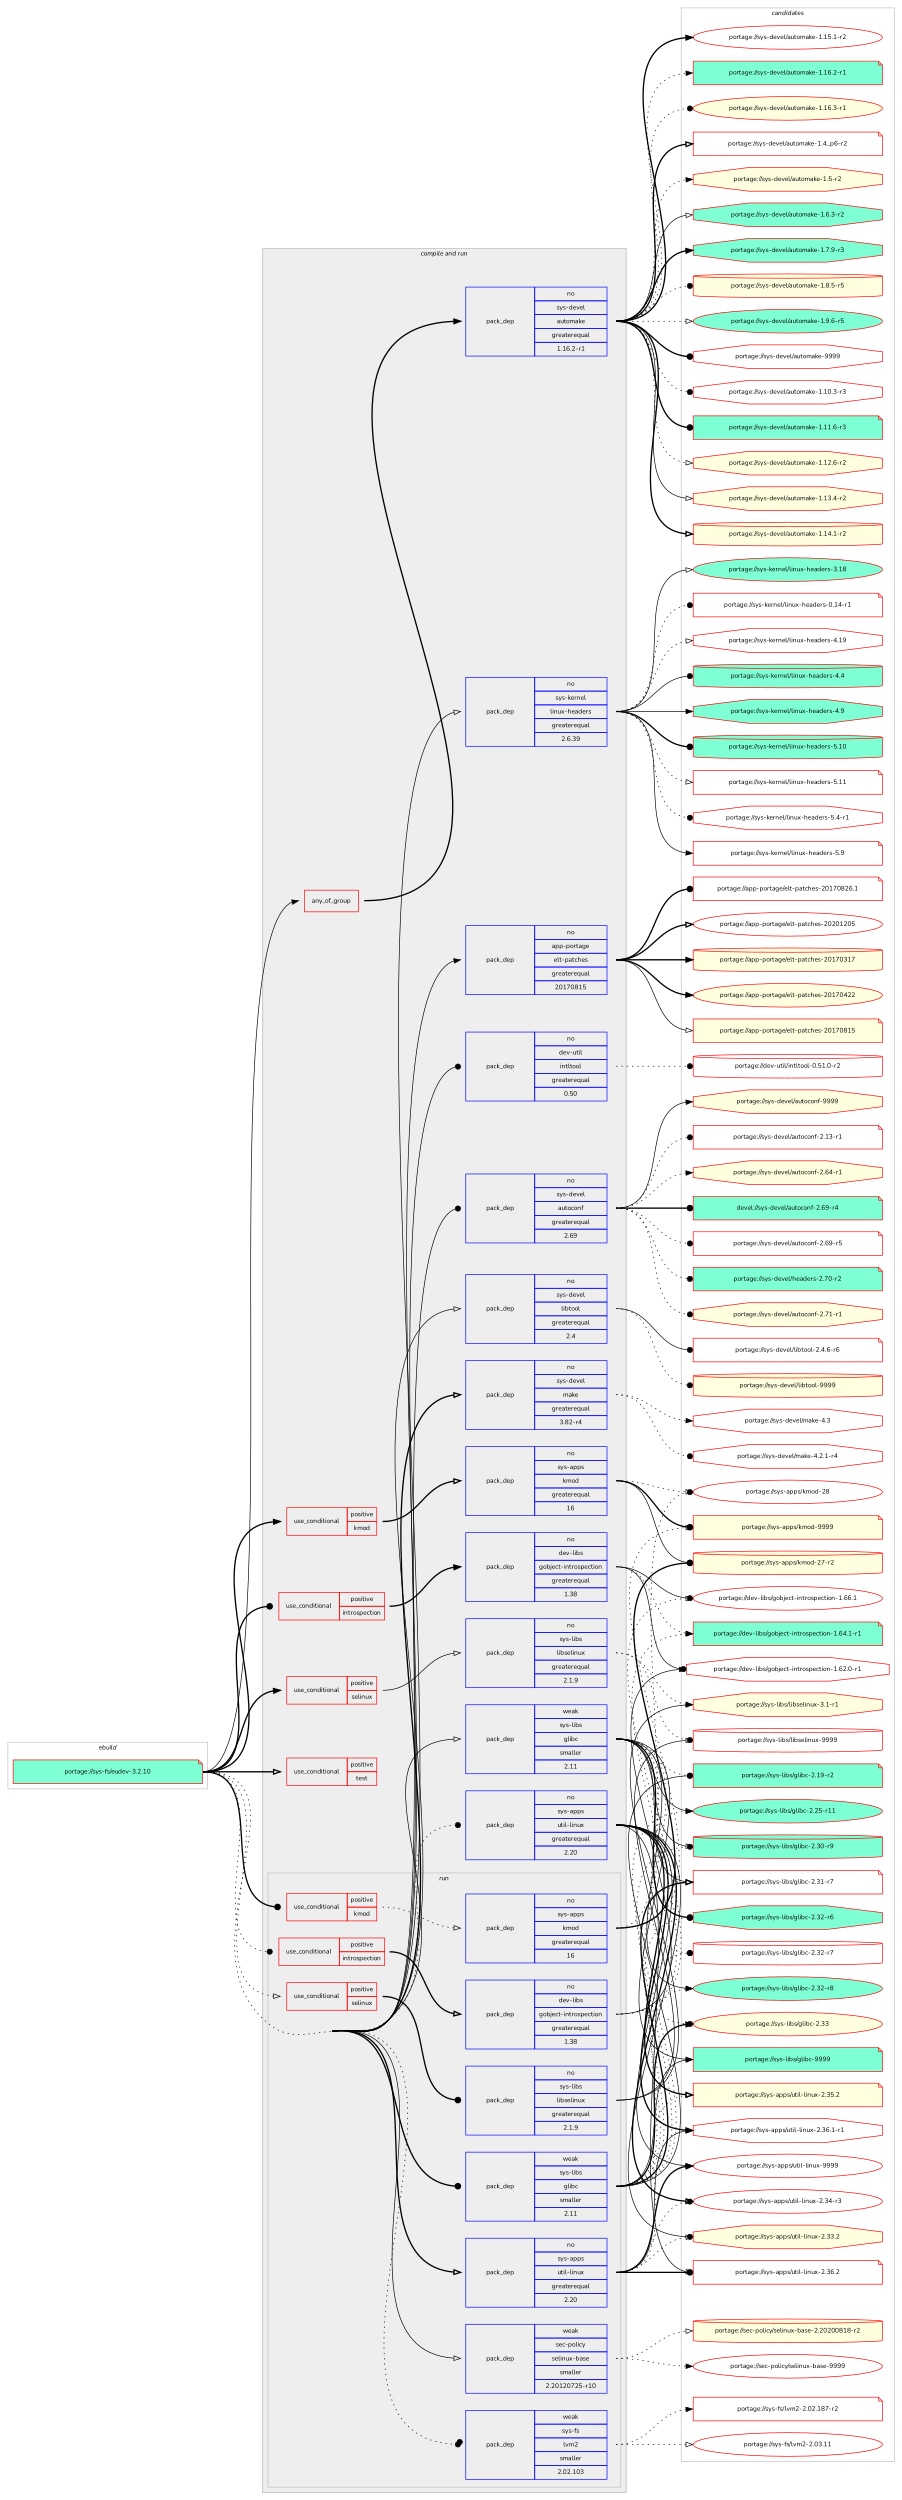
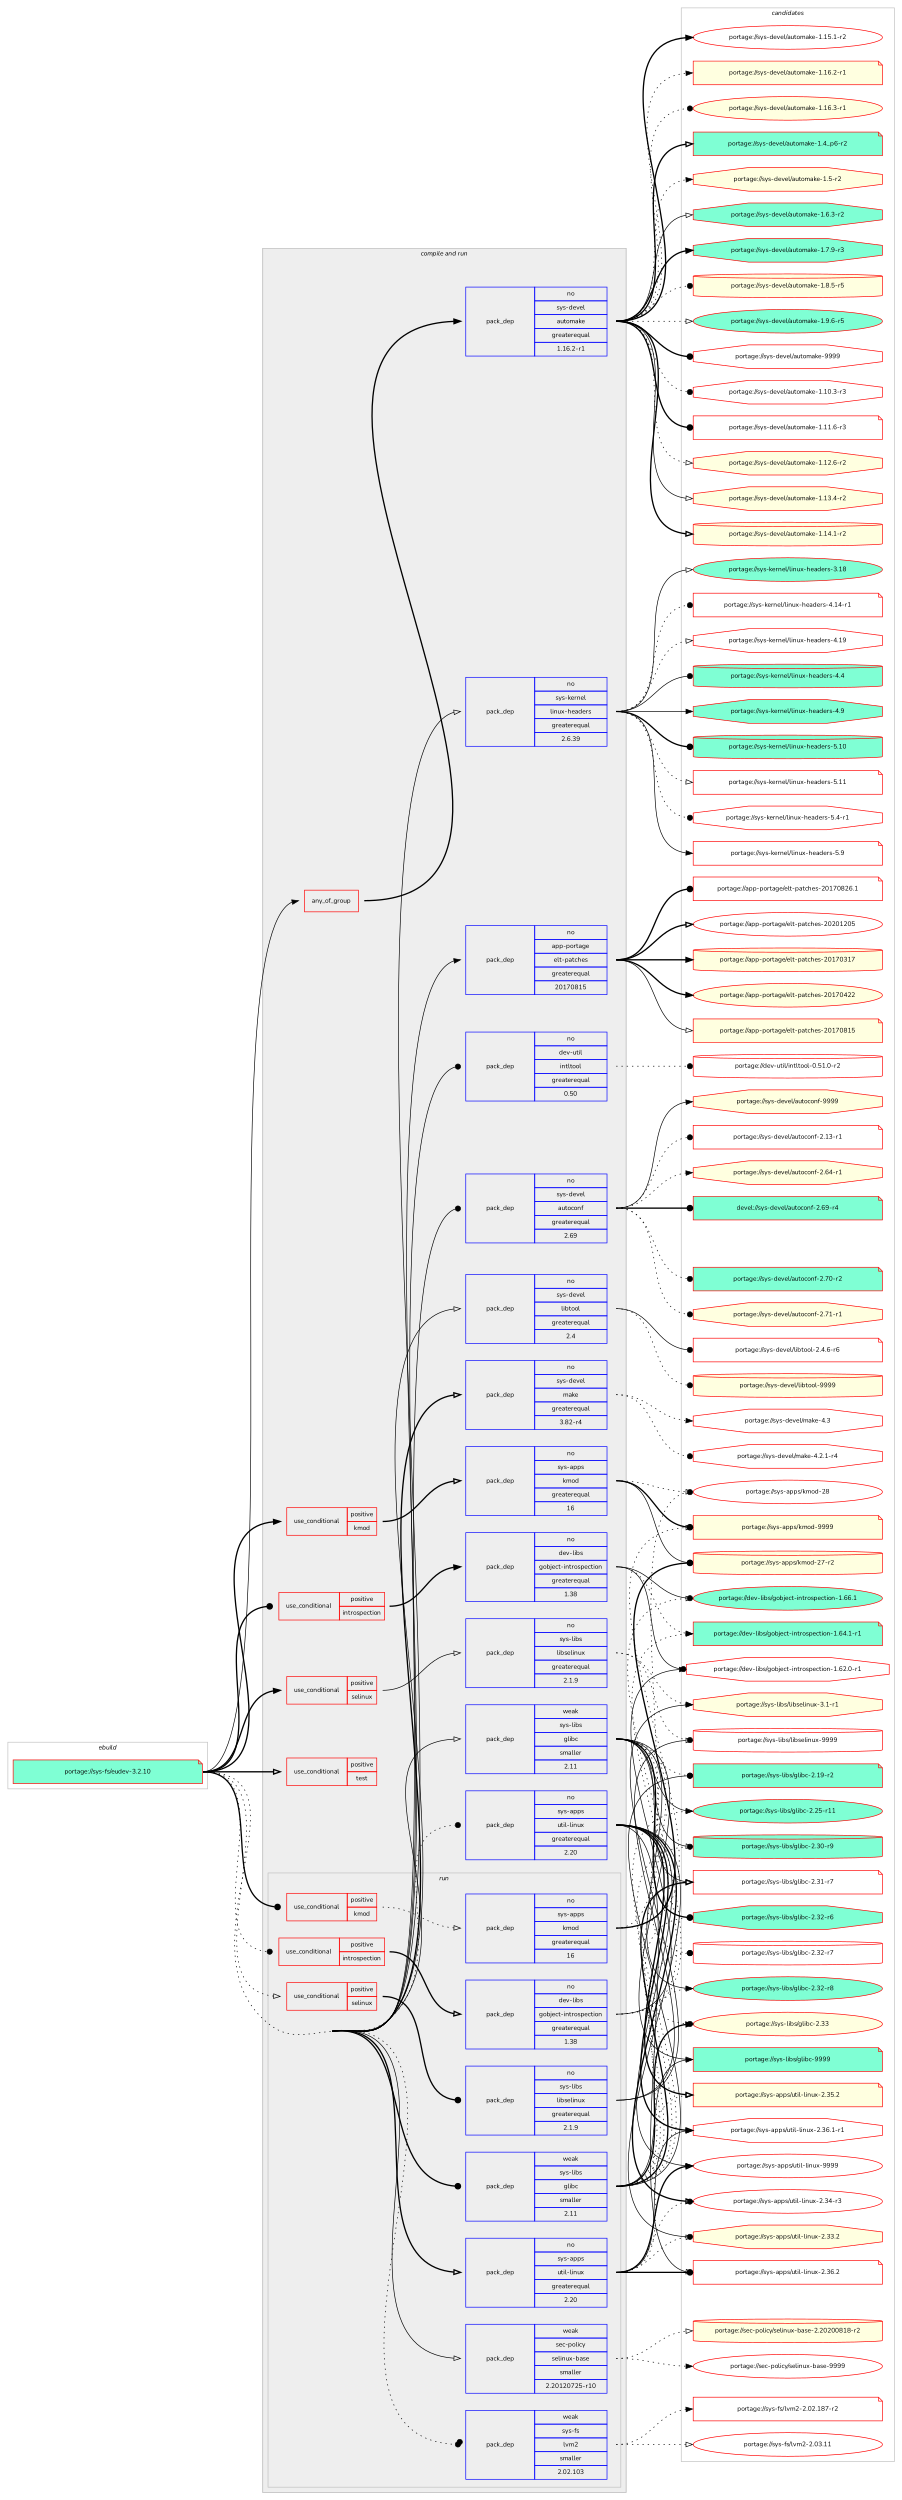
node "portage://sys-devel/automake-1.16.2-r1": fillcolor aquamarine -> lightyellow
node "portage://sys-devel/automake-1.4_p6-r2": fillcolor white -> aquamarine
node "portage://sys-devel/automake-1.11.6-r3": fillcolor aquamarine -> white
node "portage://sys-kernel/linux-headers-0.14-r1": label "portage://sys-kernel/linux-headers-0.14-r1" -> "portage://sys-kernel/linux-headers-4.14-r1"
node "portage://sys-devel/autoconf-2.69-r5": removed
node "portage://sys-devel/headers-2.70-r2": label "portage://sys-devel/headers-2.70-r2" -> "portage://sys-devel/autoconf-2.70-r2"
node "portage://dev-libs/gobject-introspection-1.66.1": fillcolor white -> aquamarine
